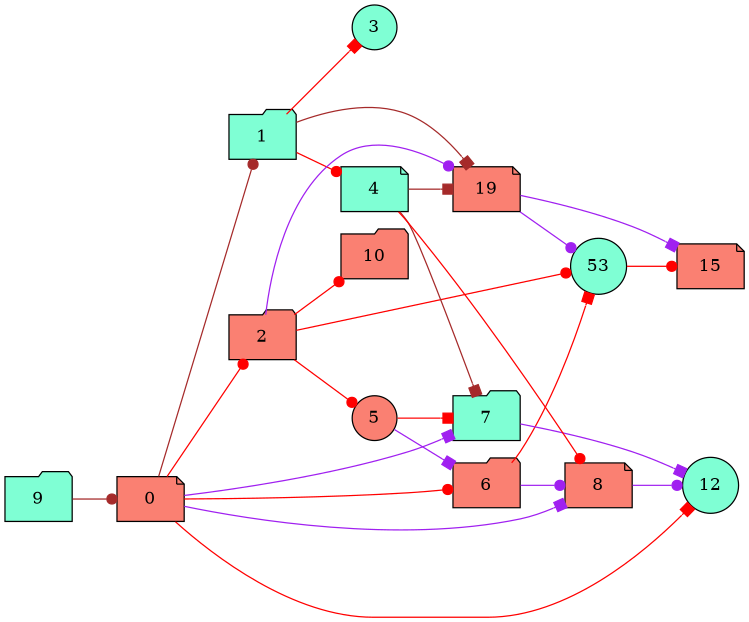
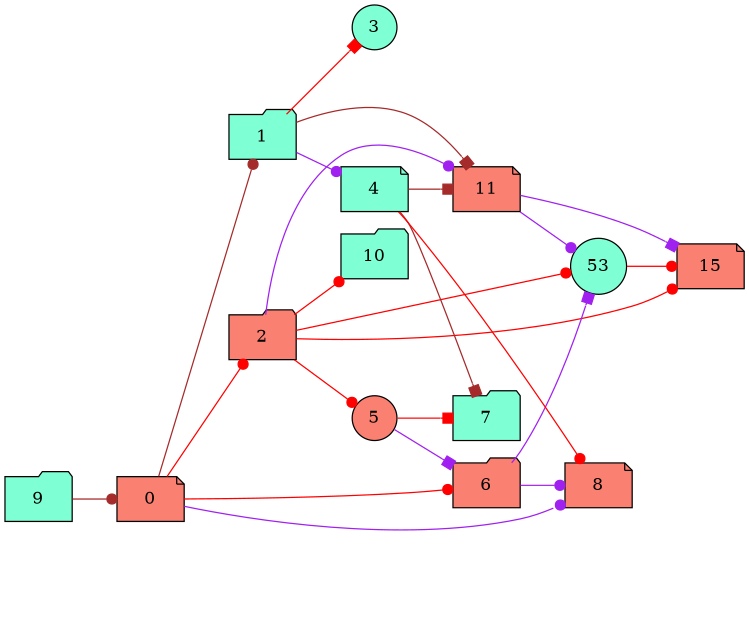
edge "1" -> "4": color red -> purple
node "19": label "19" -> "11"
node "10": fillcolor salmon -> aquamarine
edge "2" -> "15": added
edge "6" -> "53": color red -> purple
edge "0" -> "7": removed
node "12": removed
edge "0" -> "8": arrowhead box -> dot
